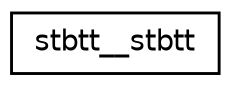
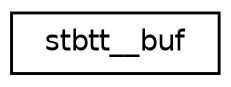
node "stbtt__stbtt": label "stbtt__stbtt" -> "stbtt__buf"
